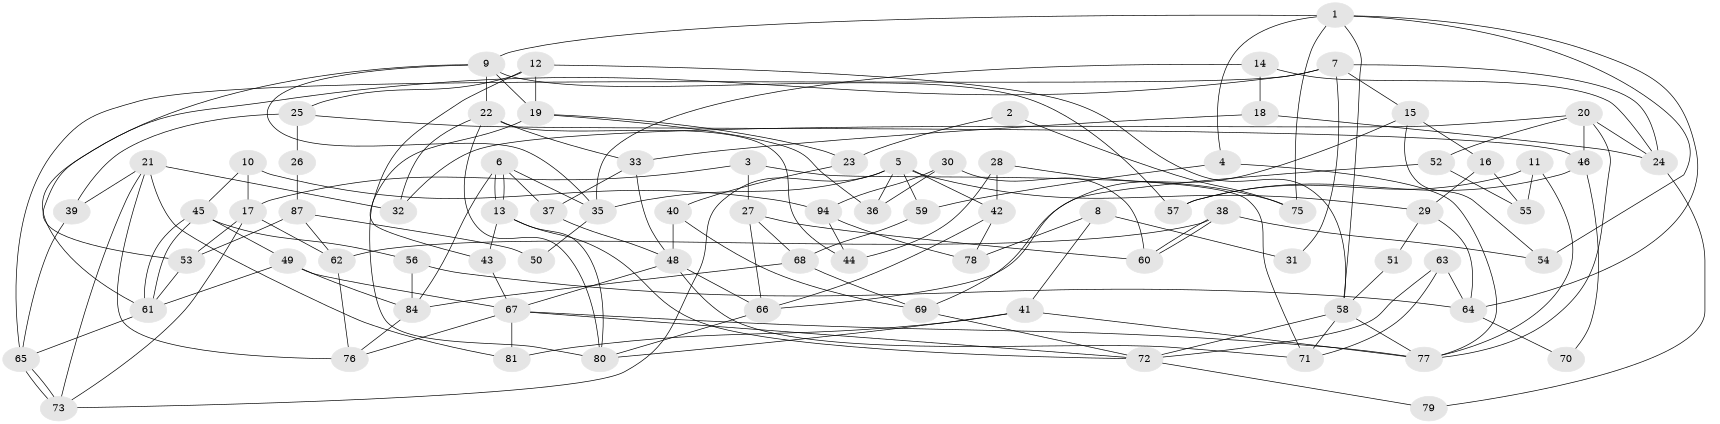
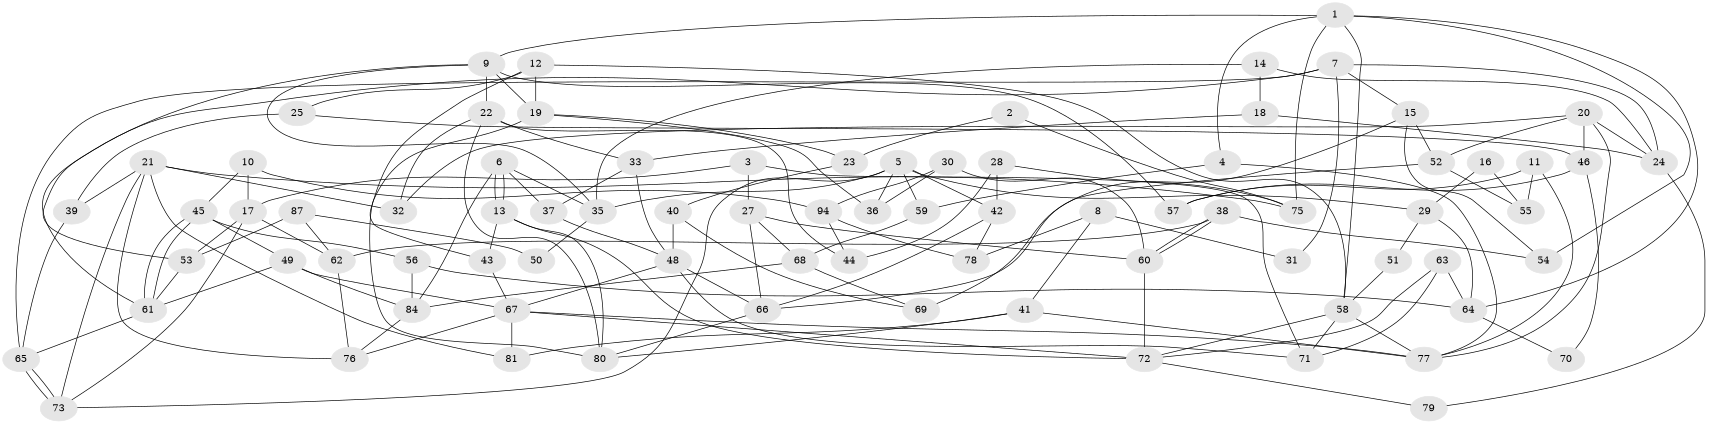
edge "15" -- "16": now "15" -- "52"
node "26": removed
edge "21" -- "75": added
edge "69" -- "72": now "60" -- "72"
